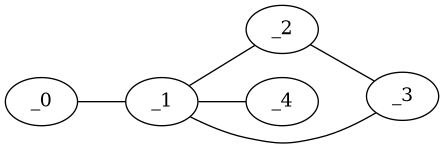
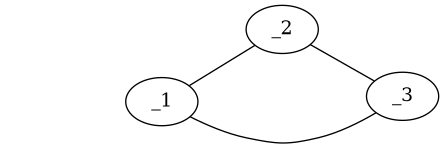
node "_0": removed
node "_4": removed
